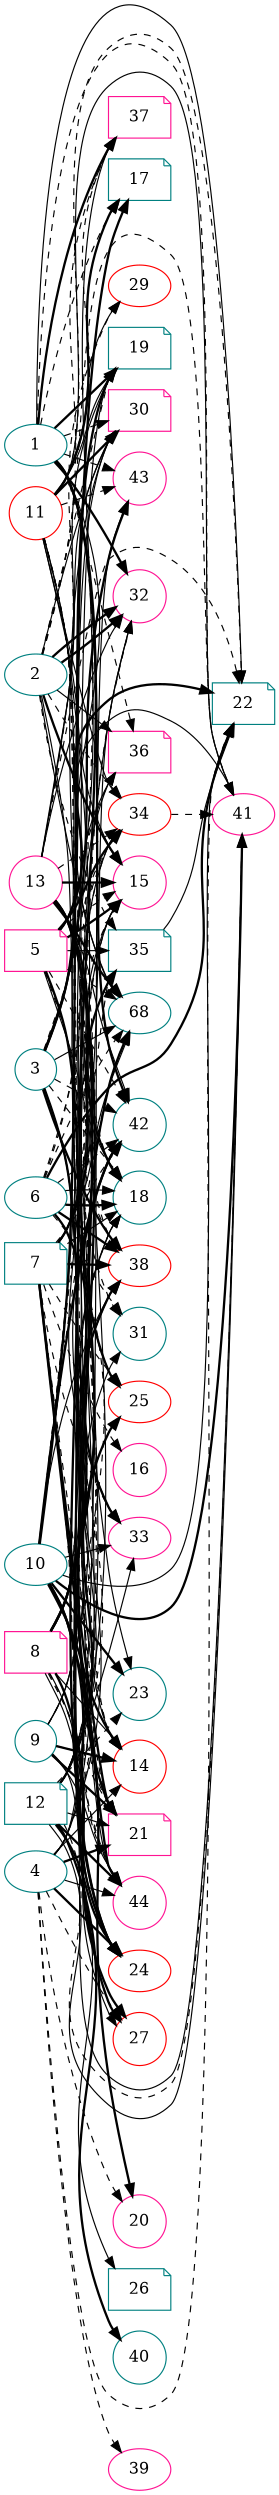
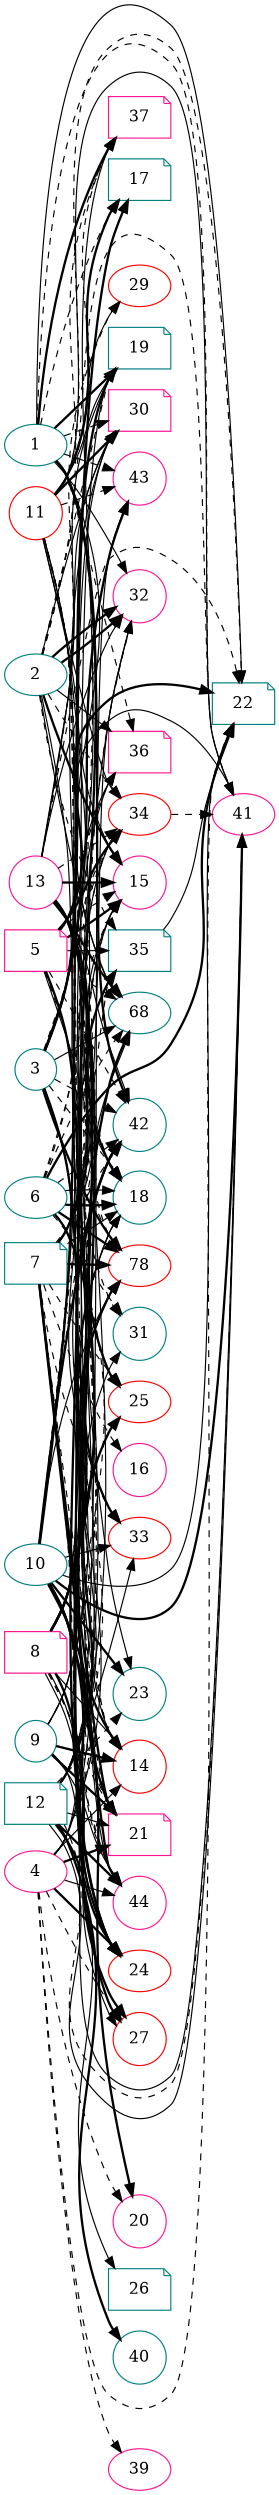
edge "1" -> "32": style bold -> solid
node "38": label "38" -> "78"
node "33": color deeppink -> red
node "4": color teal -> deeppink
